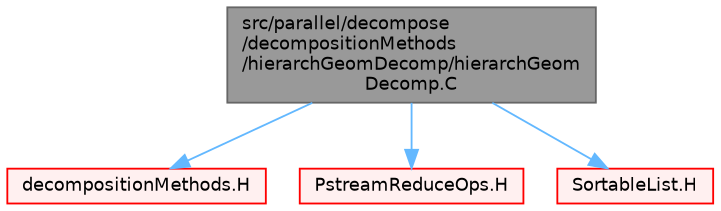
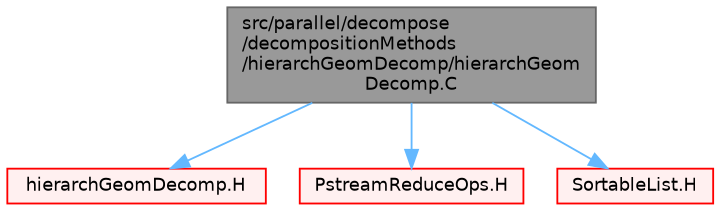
node "decompositionMethods.H": label "decompositionMethods.H" -> "hierarchGeomDecomp.H"
